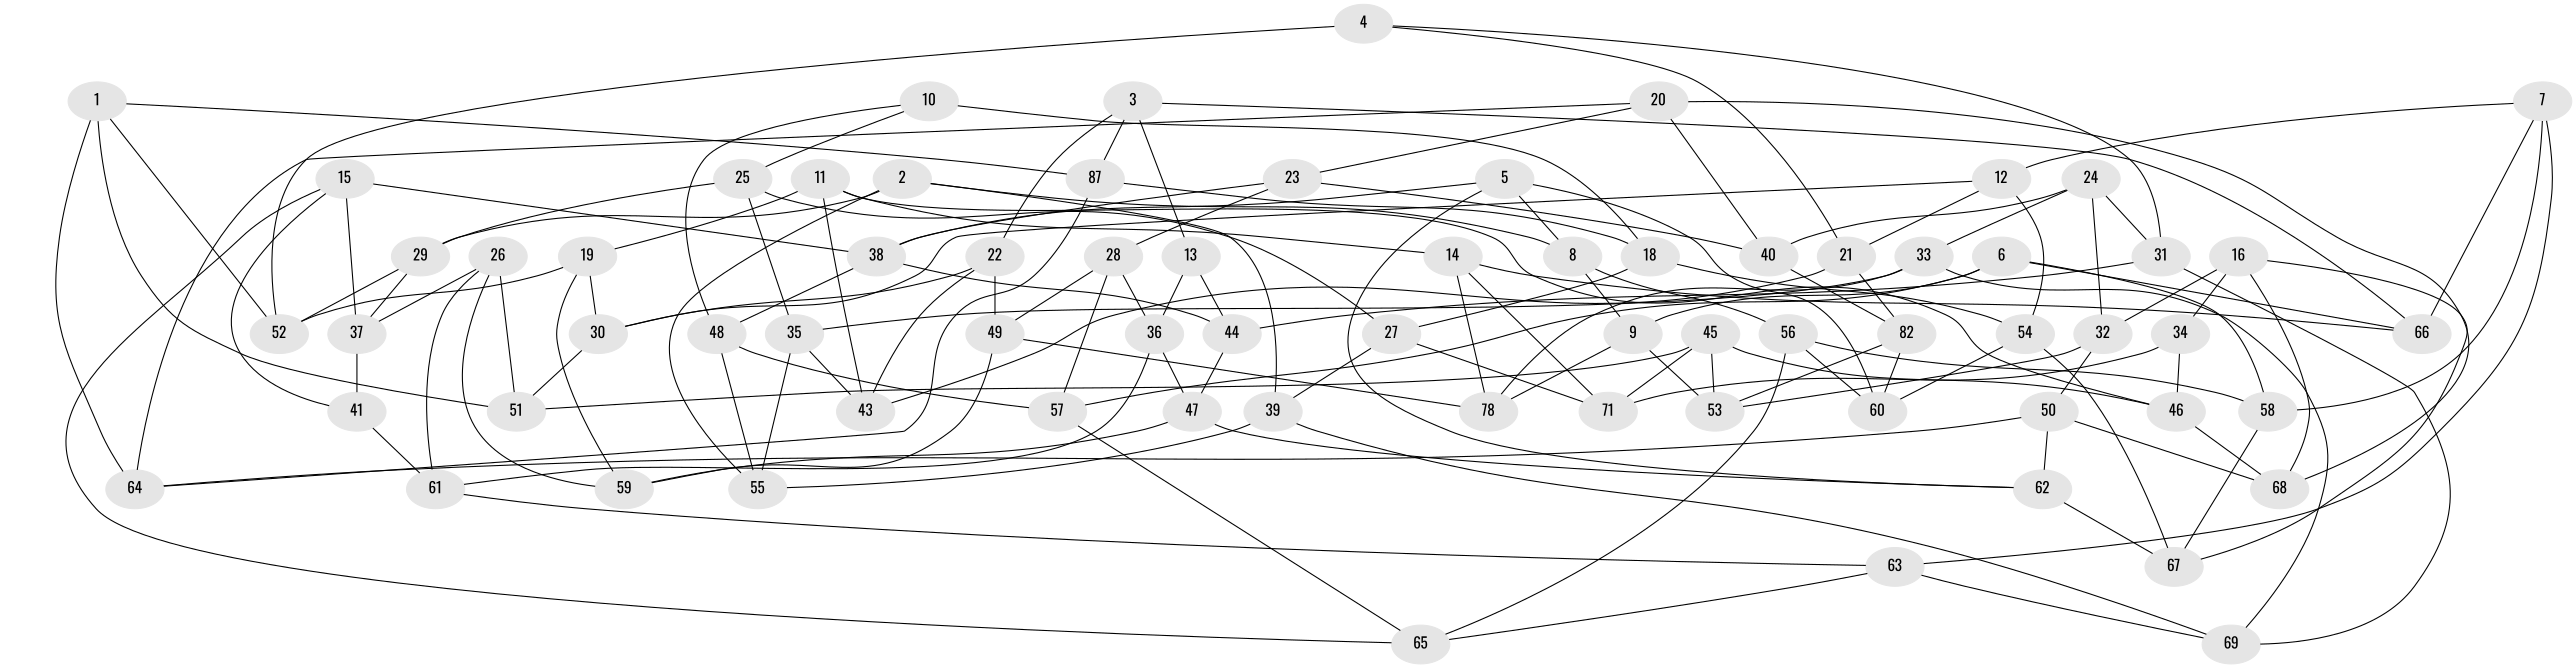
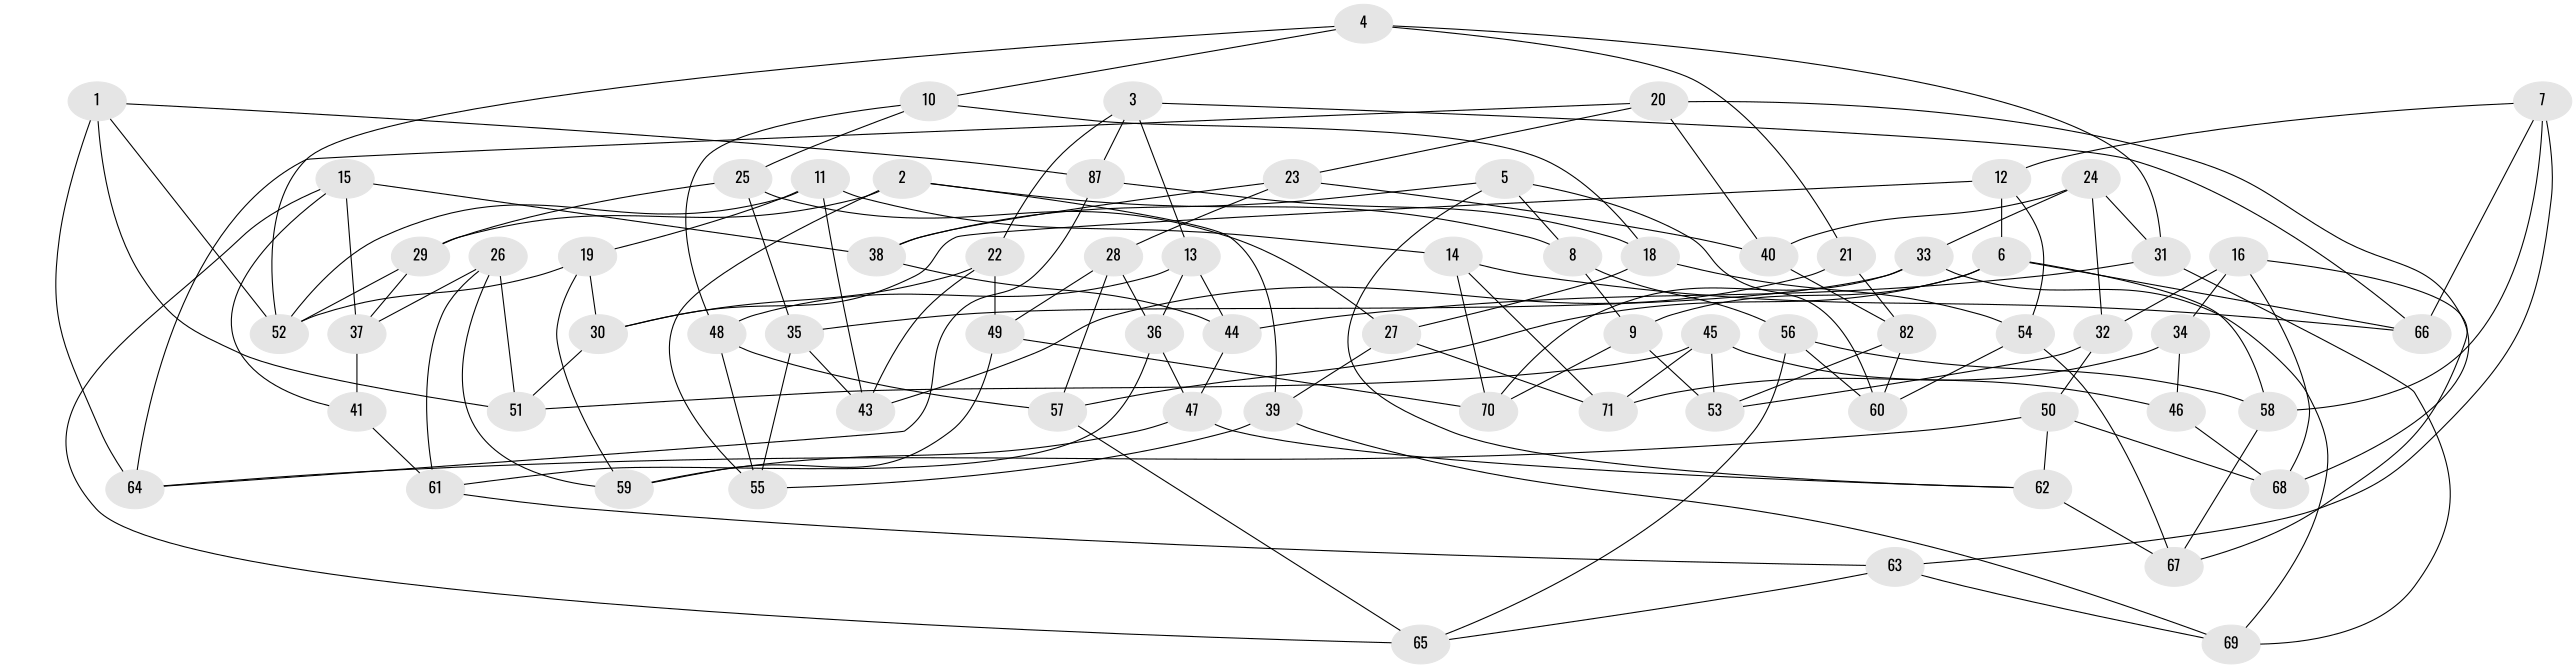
edge "4" -- "10": added
edge "12" -- "21": now "12" -- "6"
edge "11" -- "46": now "11" -- "52"
edge "38" -- "48": now "13" -- "48"
node "78": label "78" -> "70"
